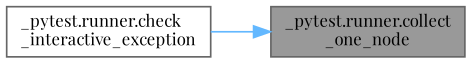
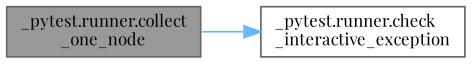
edge "_pytest.runner.check _interactive_exception" -> "_pytest.runner.collect _one_node": reversed
